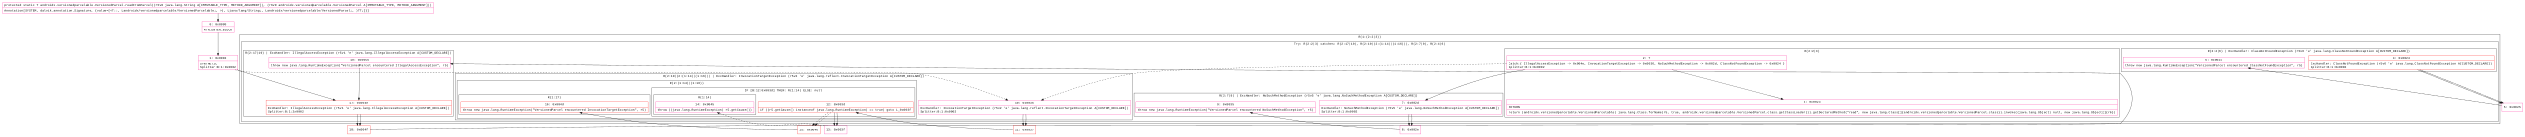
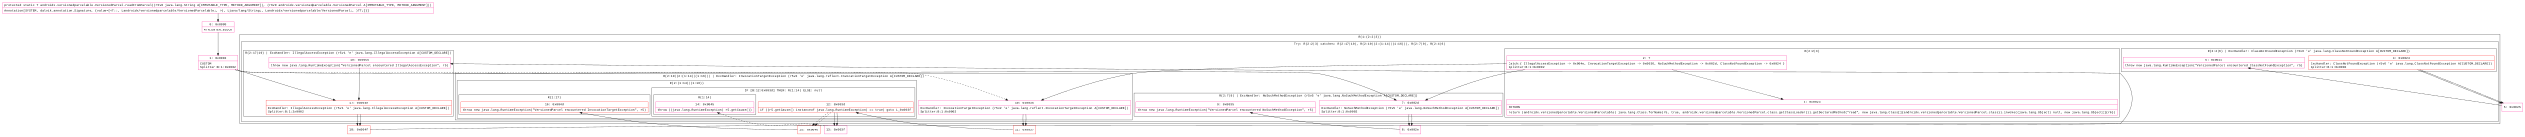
node "1: 0x0002": text "SYNTHETIC" -> "CUSTOM"
edge "2: ?" -> "10: 0x0036": style dashed -> solid
edge "1: 0x0002" -> "7: 0x002d": added
